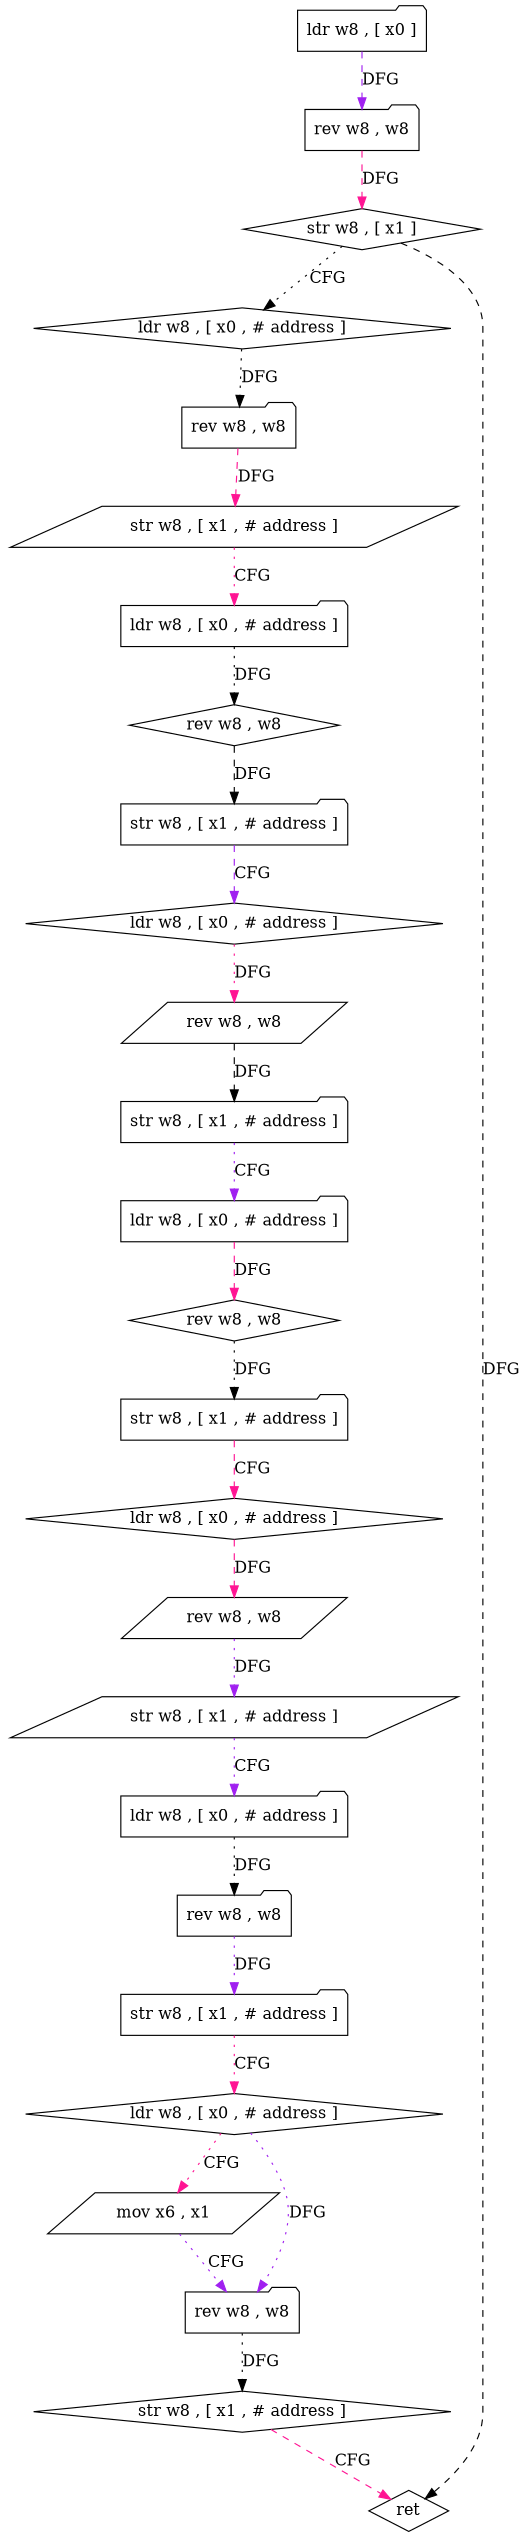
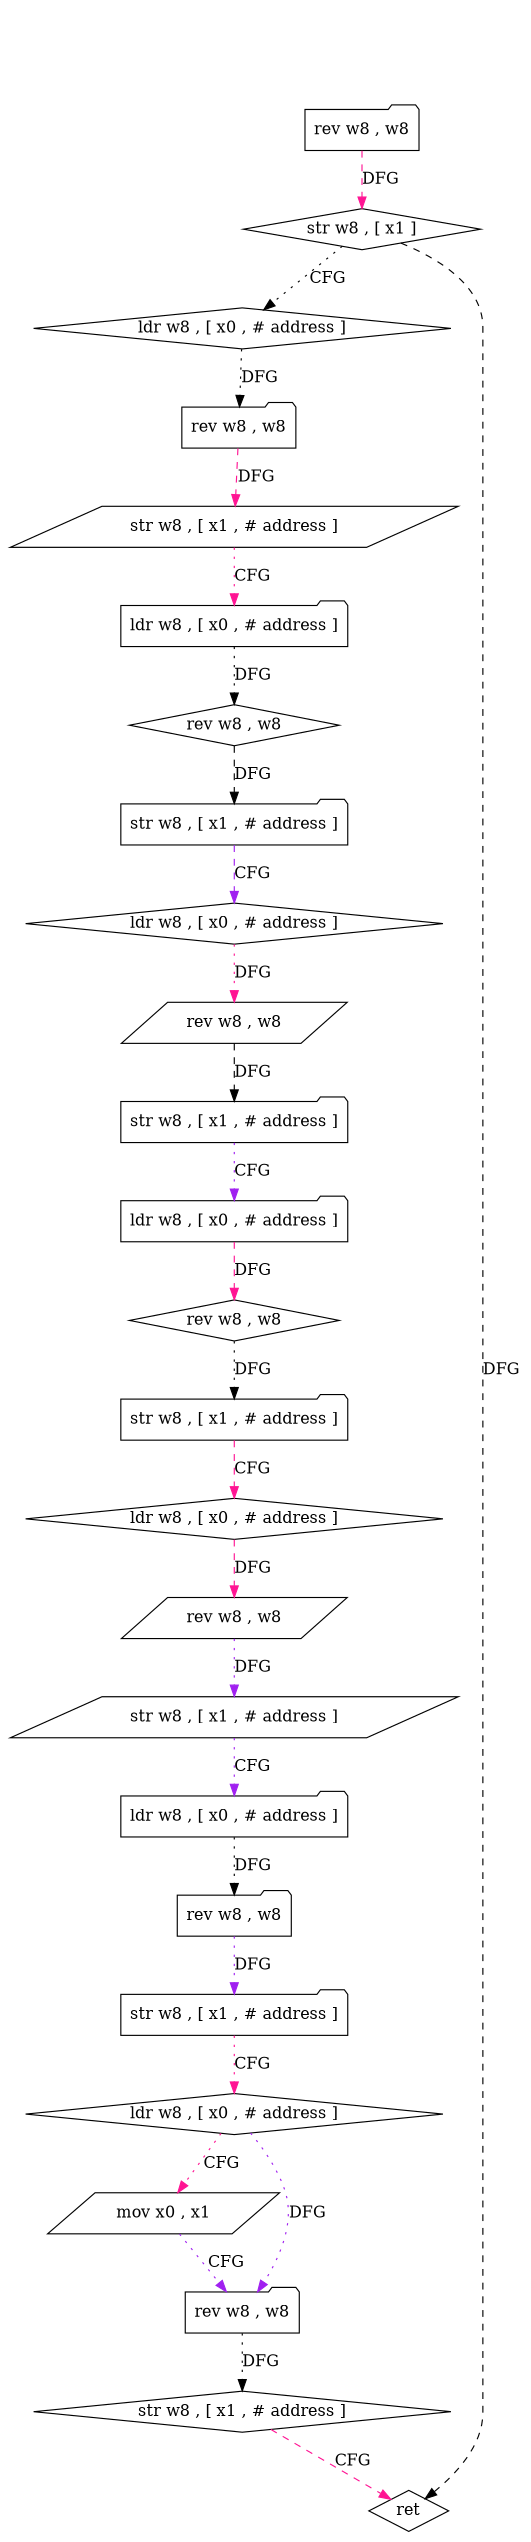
node "ldr w8 , [ x0 ]": removed
node "mov x6 , x1": label "mov x6 , x1" -> "mov x0 , x1"
